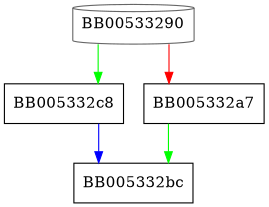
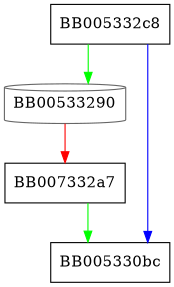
edge "BB00533290" -> "BB005332c8": reversed
node "BB005332a7": label "BB005332a7" -> "BB007332a7"
node "BB005332bc": label "BB005332bc" -> "BB005330bc"
